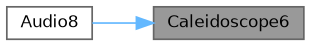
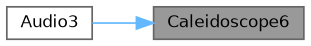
node "Audio8": label "Audio8" -> "Audio3"
